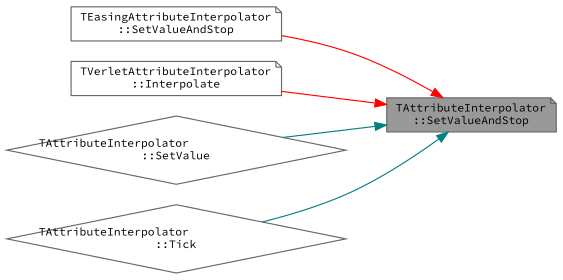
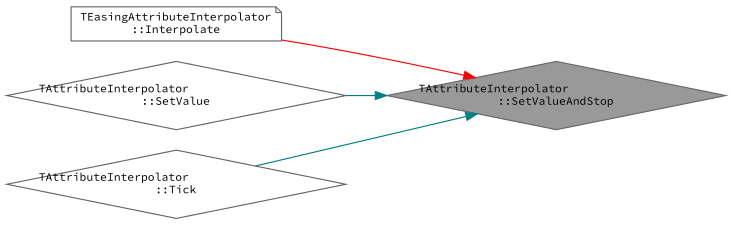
node "TEasingAttributeInterpolator ::SetValueAndStop": label "TEasingAttributeInterpolator ::SetValueAndStop" -> "TEasingAttributeInterpolator ::Interpolate"
node "TVerletAttributeInterpolator ::Interpolate": removed
node "TAttributeInterpolator ::SetValueAndStop": shape note -> diamond
